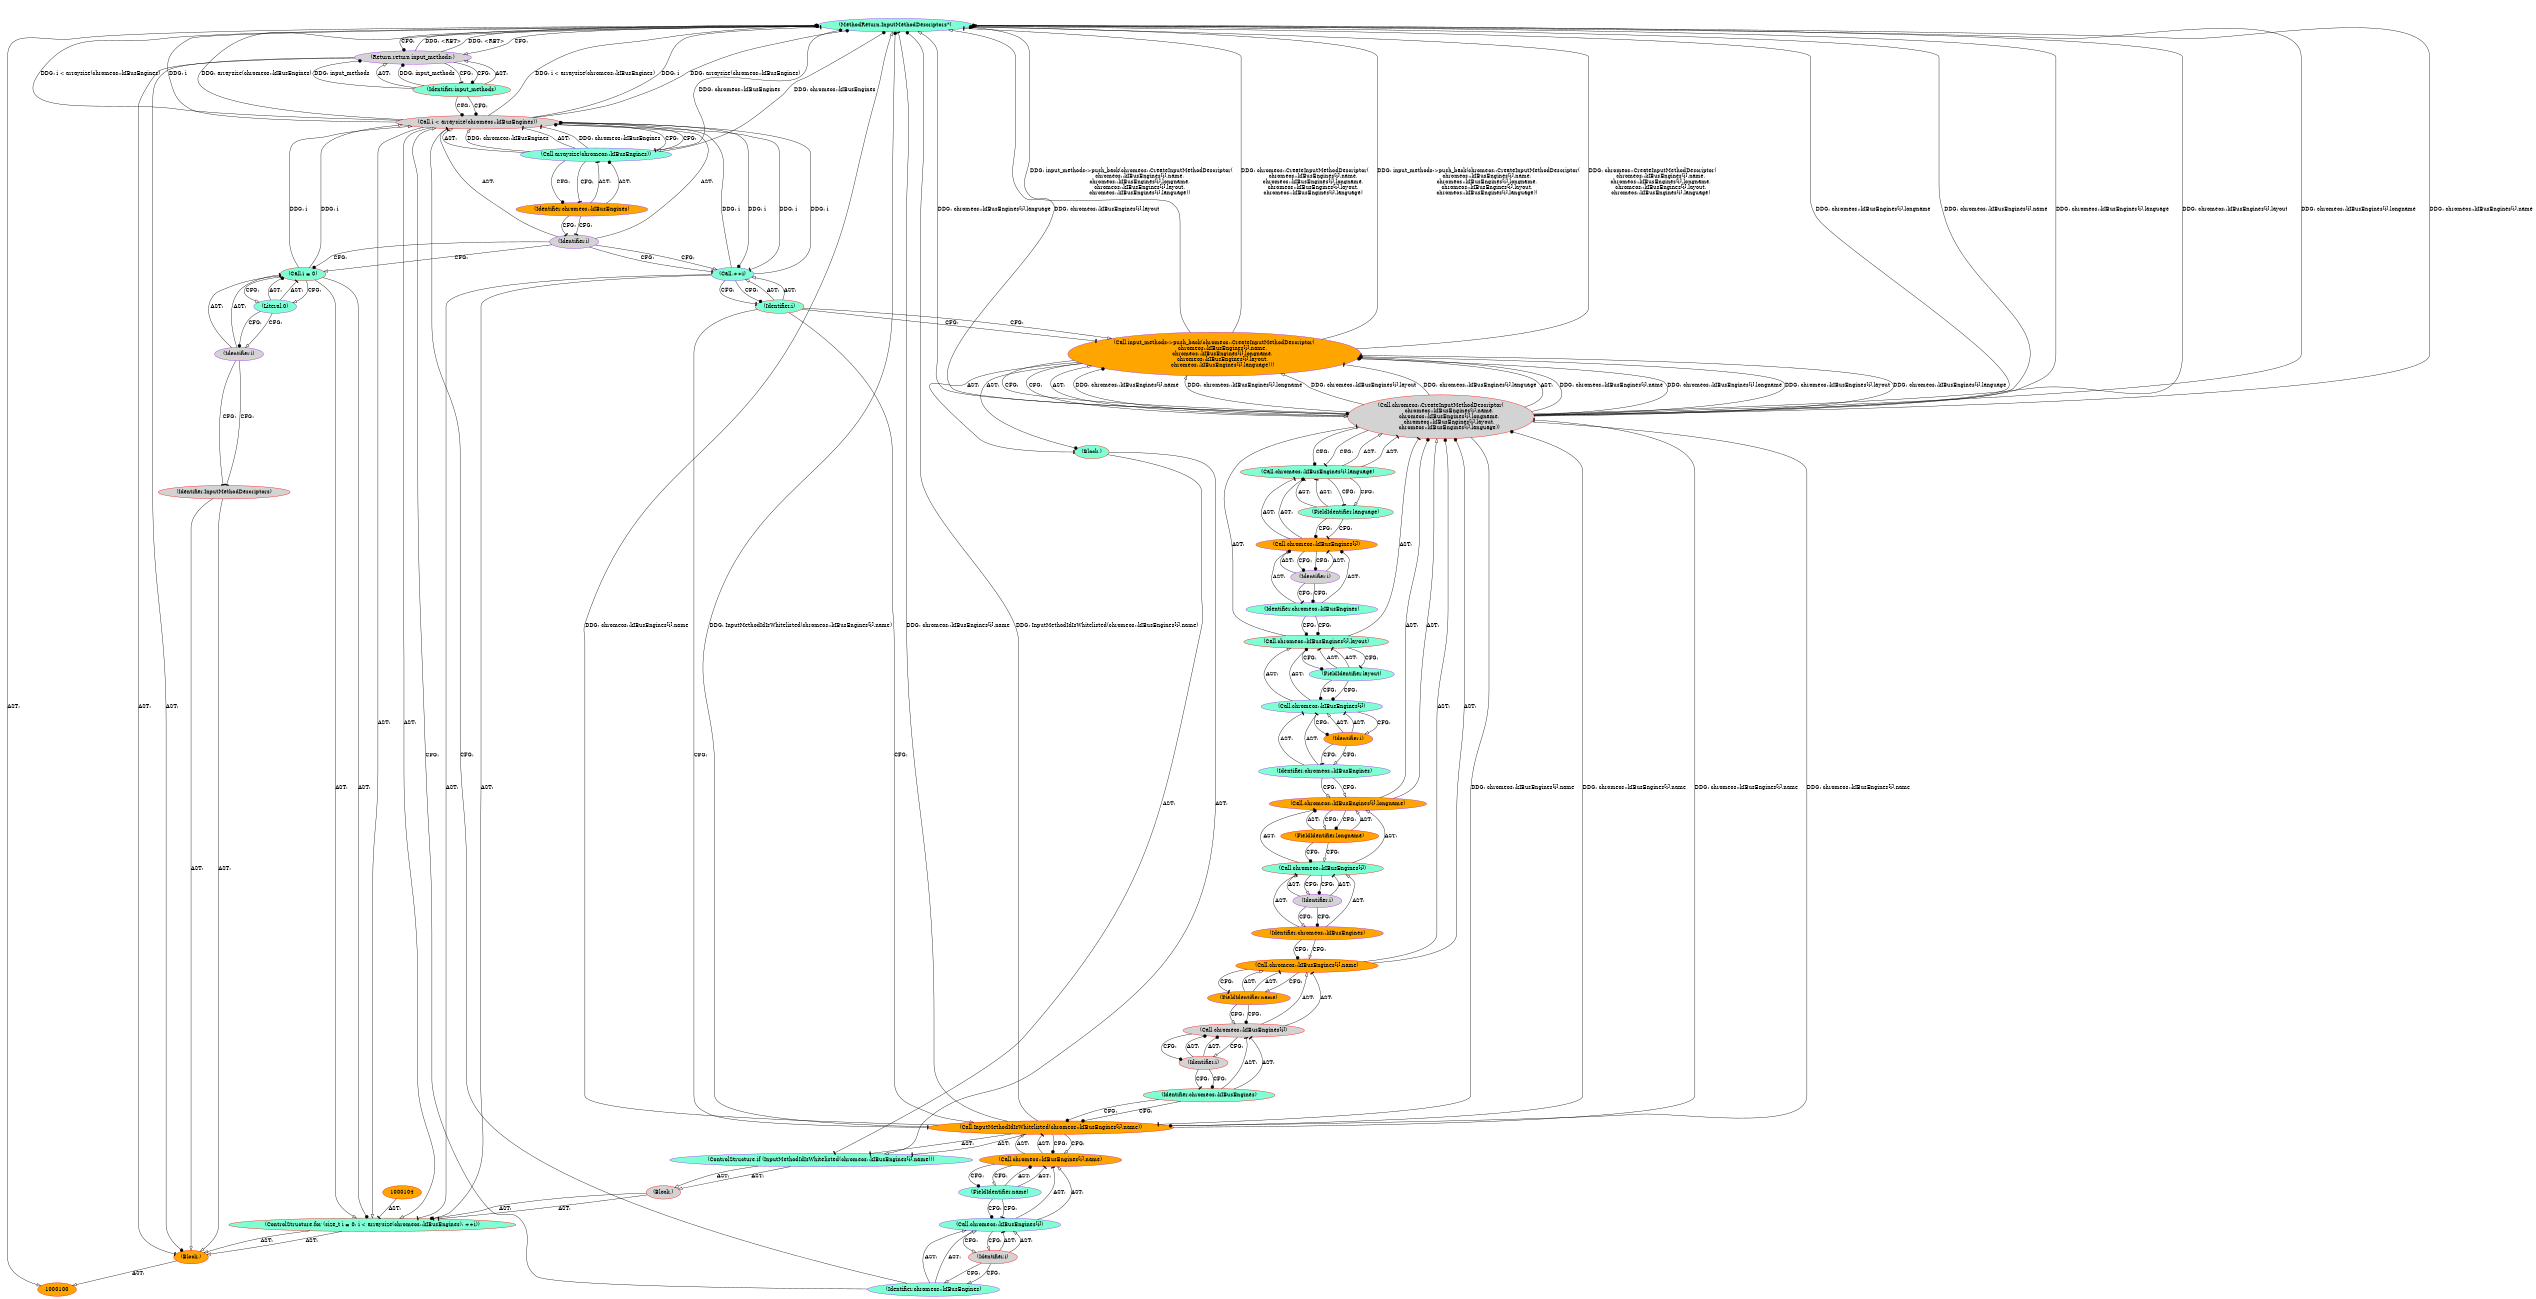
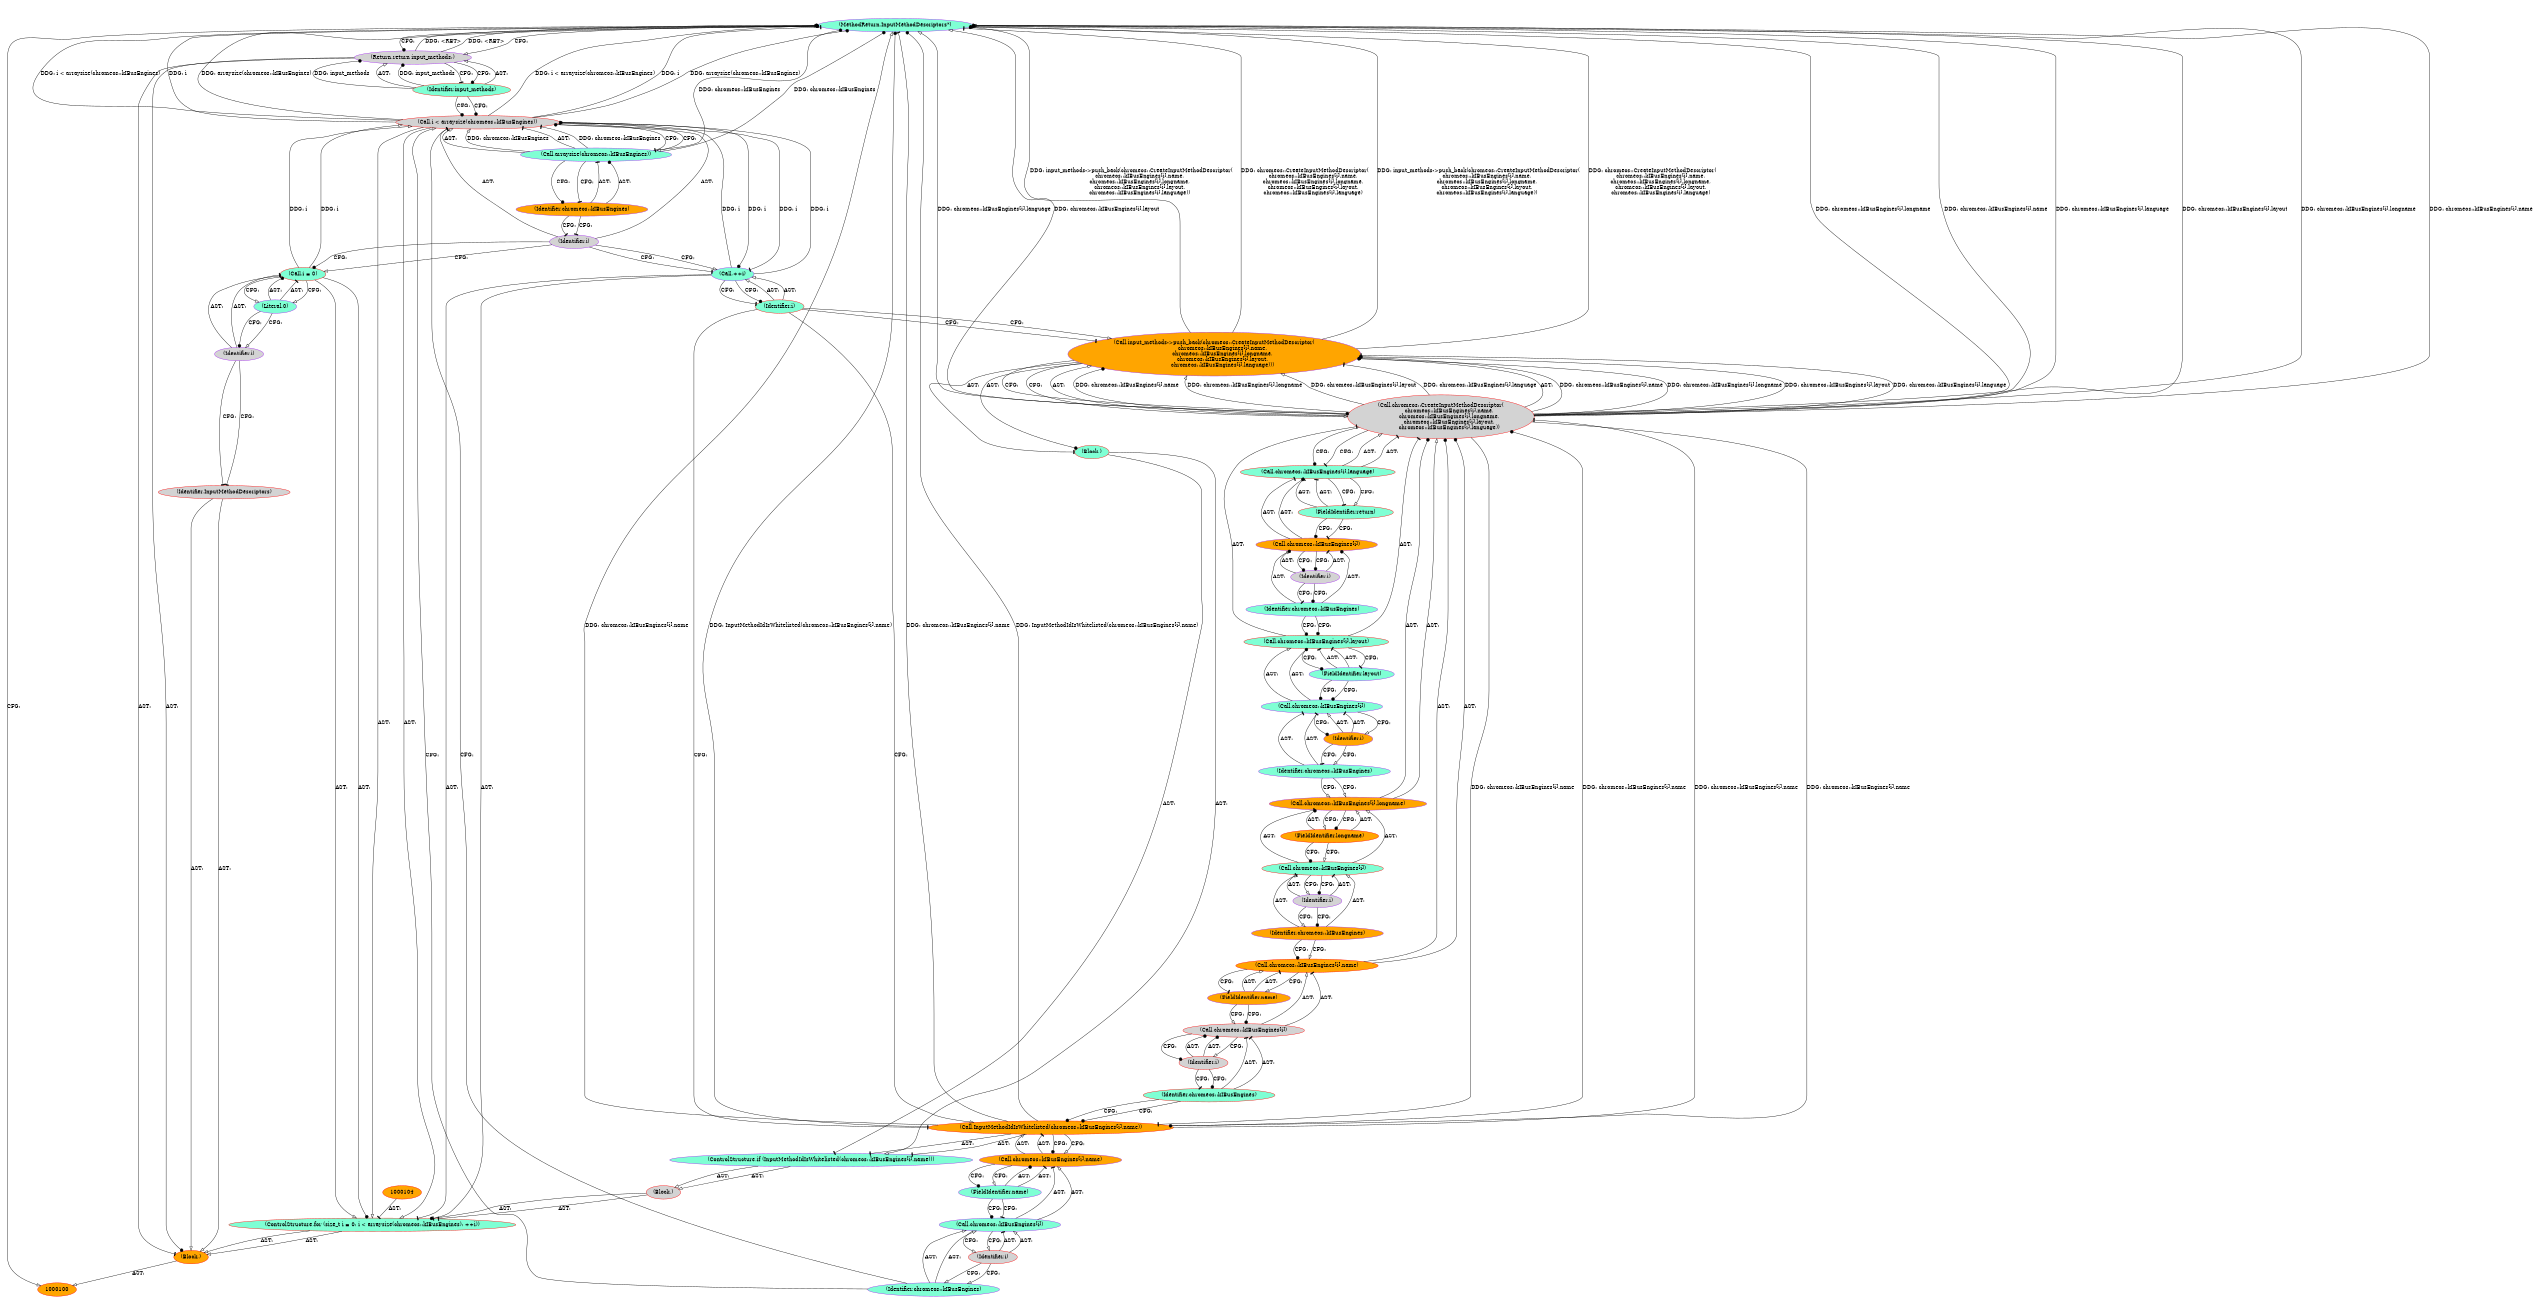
node "(FieldIdentifier,language)": label "(FieldIdentifier,language)" -> "(FieldIdentifier,return)"
edge "(MethodReturn,InputMethodDescriptors*)" -> "1000100": label "AST: " -> "CFG: "
